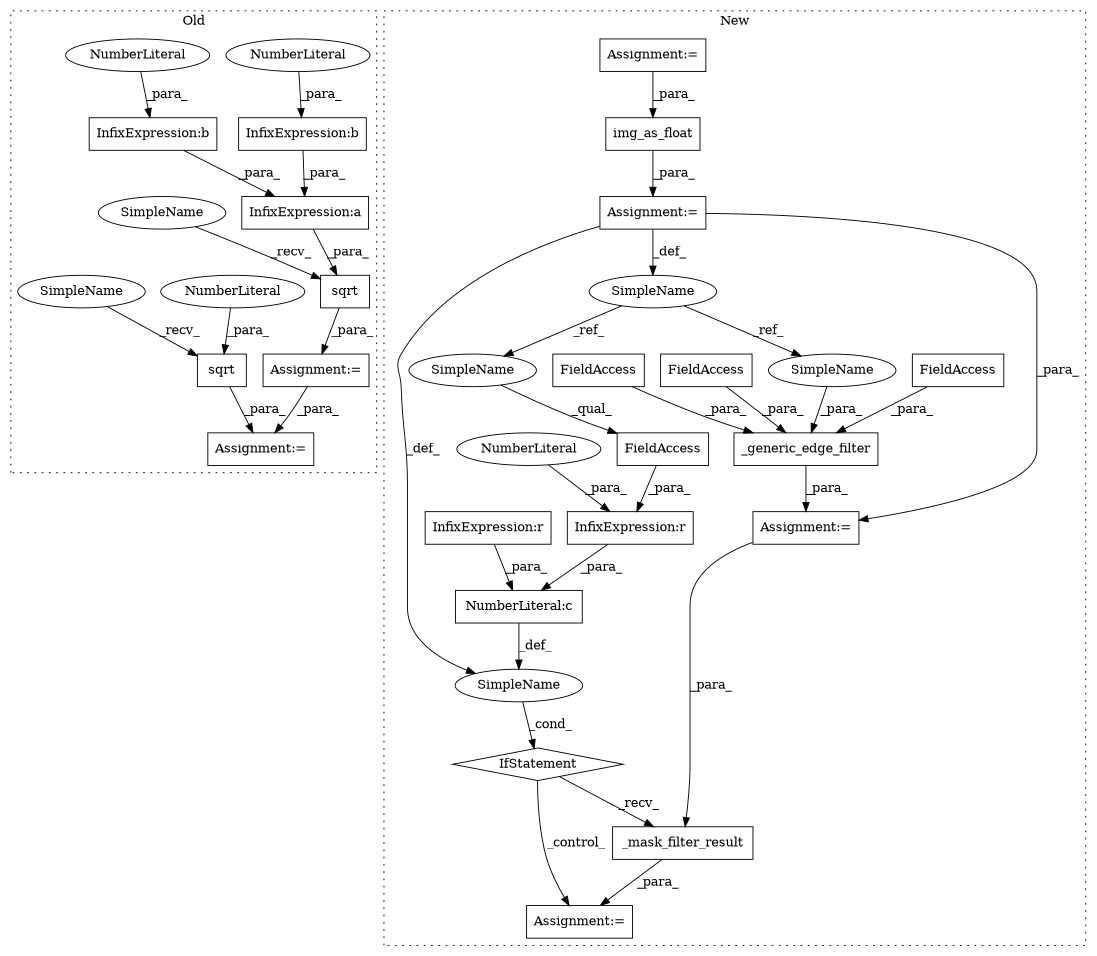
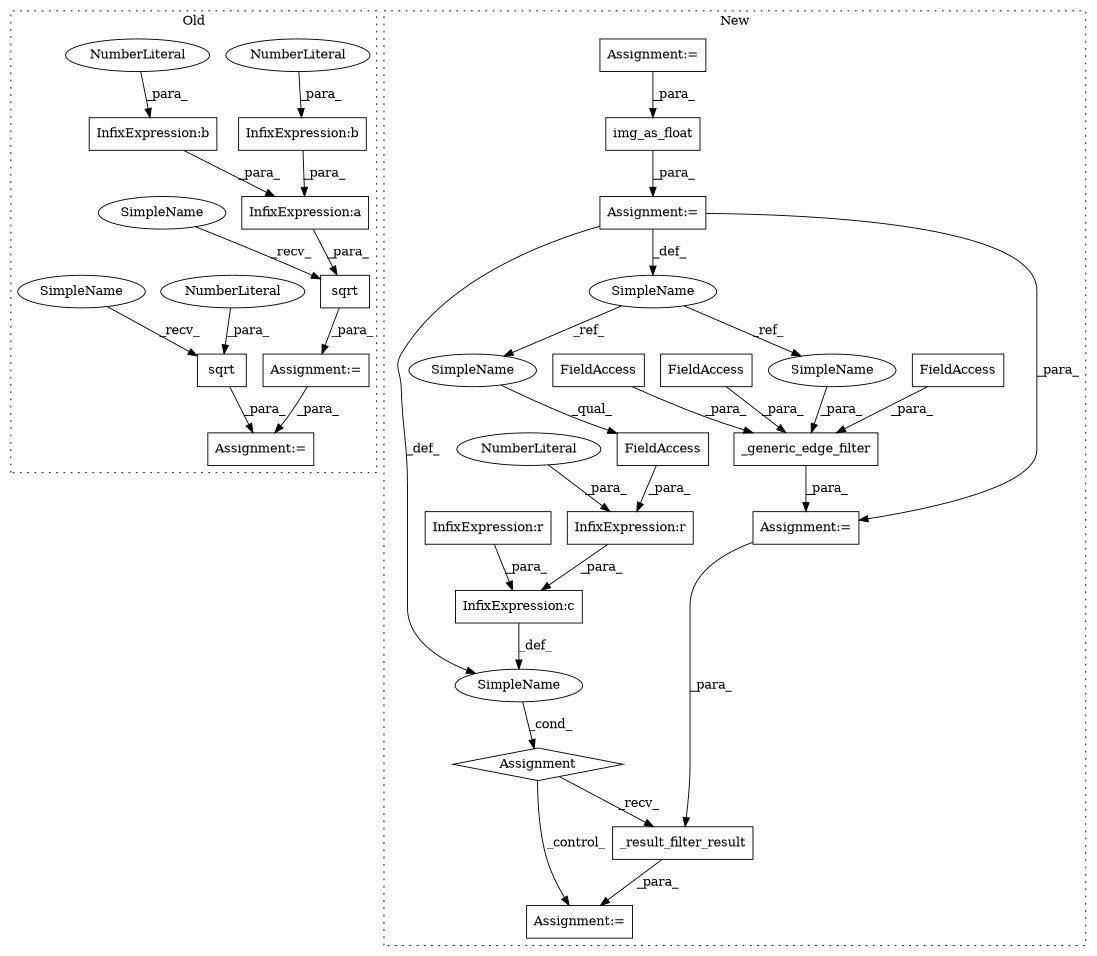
node "NumberLiteral:c": label "NumberLiteral:c" -> "InfixExpression:c"
node "IfStatement": label "IfStatement" -> "Assignment"
node "_mask_filter_result": label "_mask_filter_result" -> "_result_filter_result"
